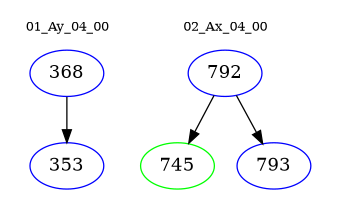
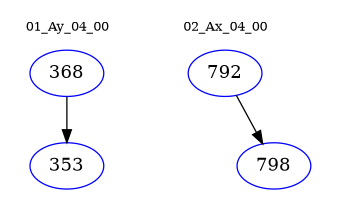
node "745": removed
node "793": label "793" -> "798"
